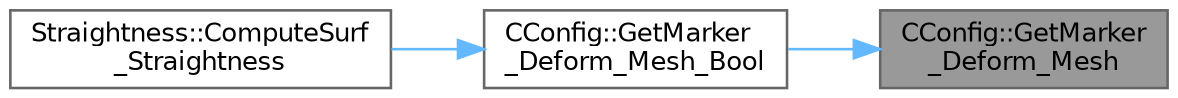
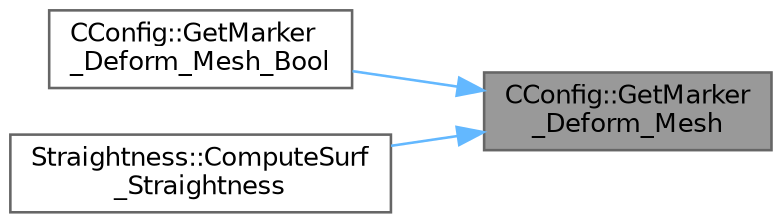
edge "Straightness::ComputeSurf _Straightness" -> "CConfig::GetMarker _Deform_Mesh_Bool": now "Straightness::ComputeSurf _Straightness" -> "CConfig::GetMarker _Deform_Mesh"
